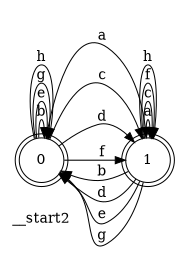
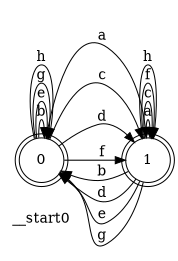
node "__start2": label "__start2" -> "__start0"
